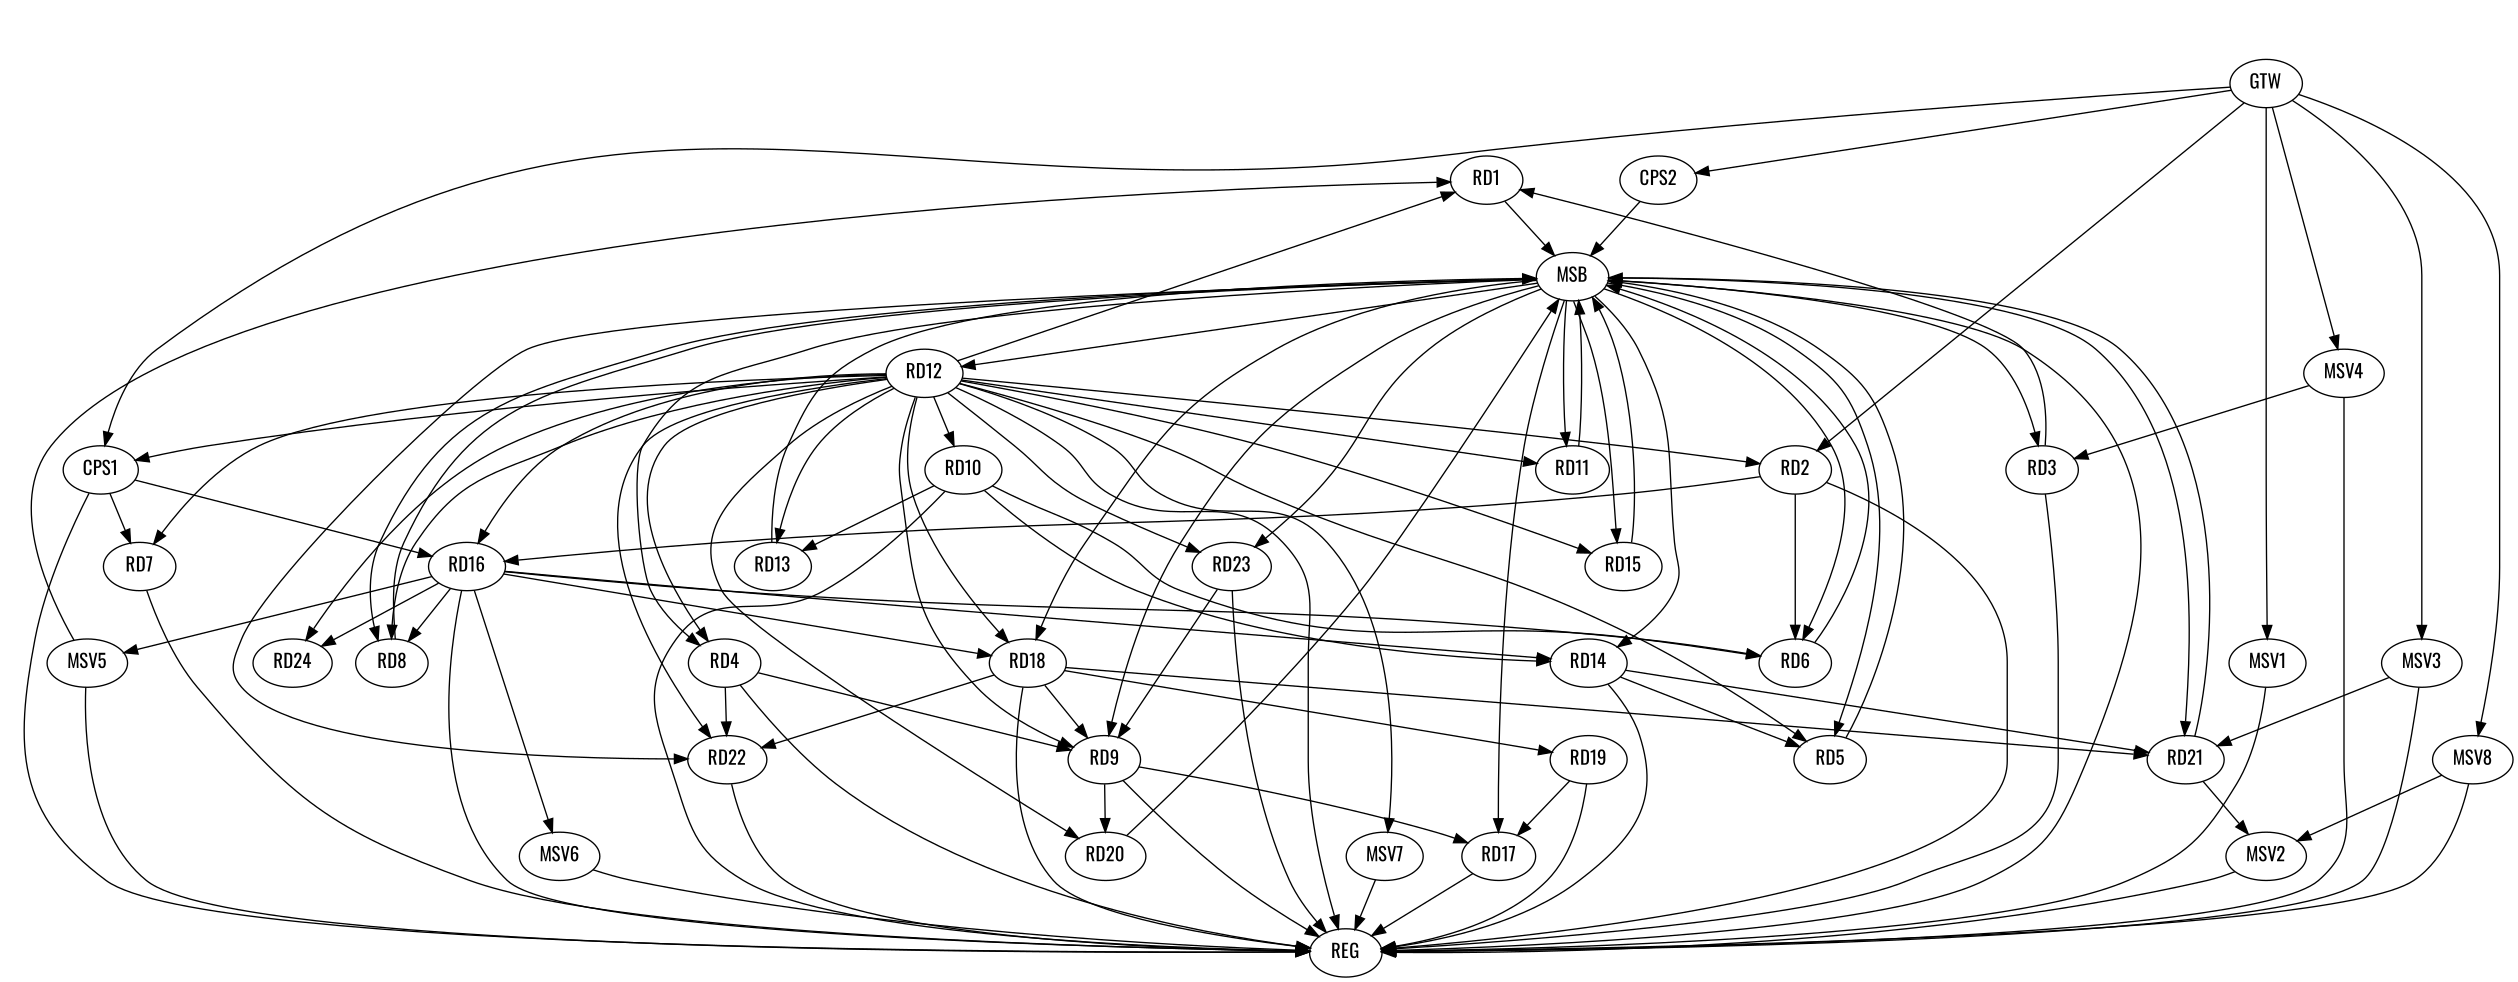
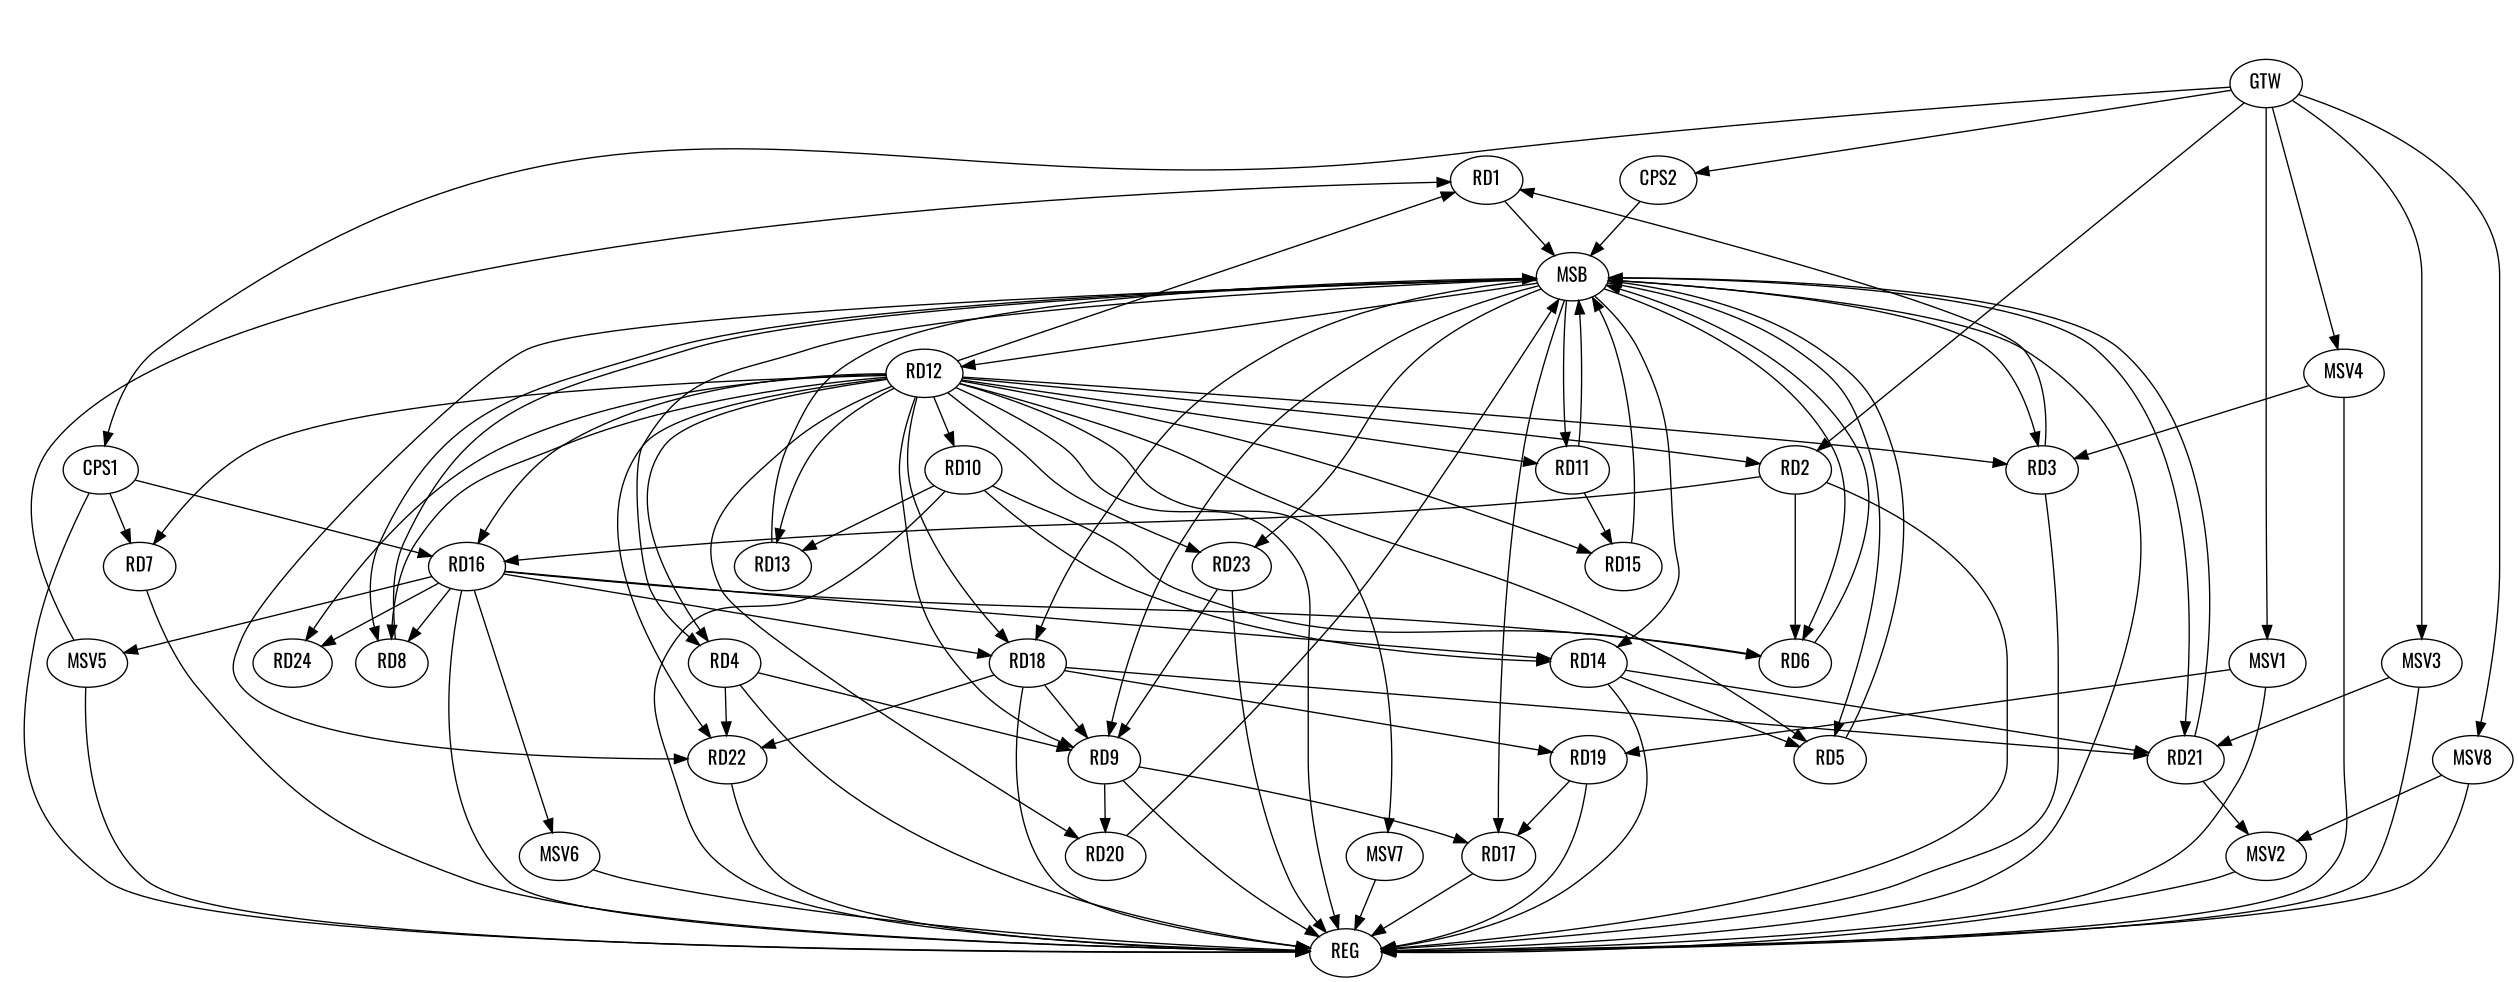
edge "RD12" -> "CPS1": now "RD12" -> "RD3"
edge "MSB" -> "RD15": now "RD11" -> "RD15"
edge "MSV1" -> "RD19": added
